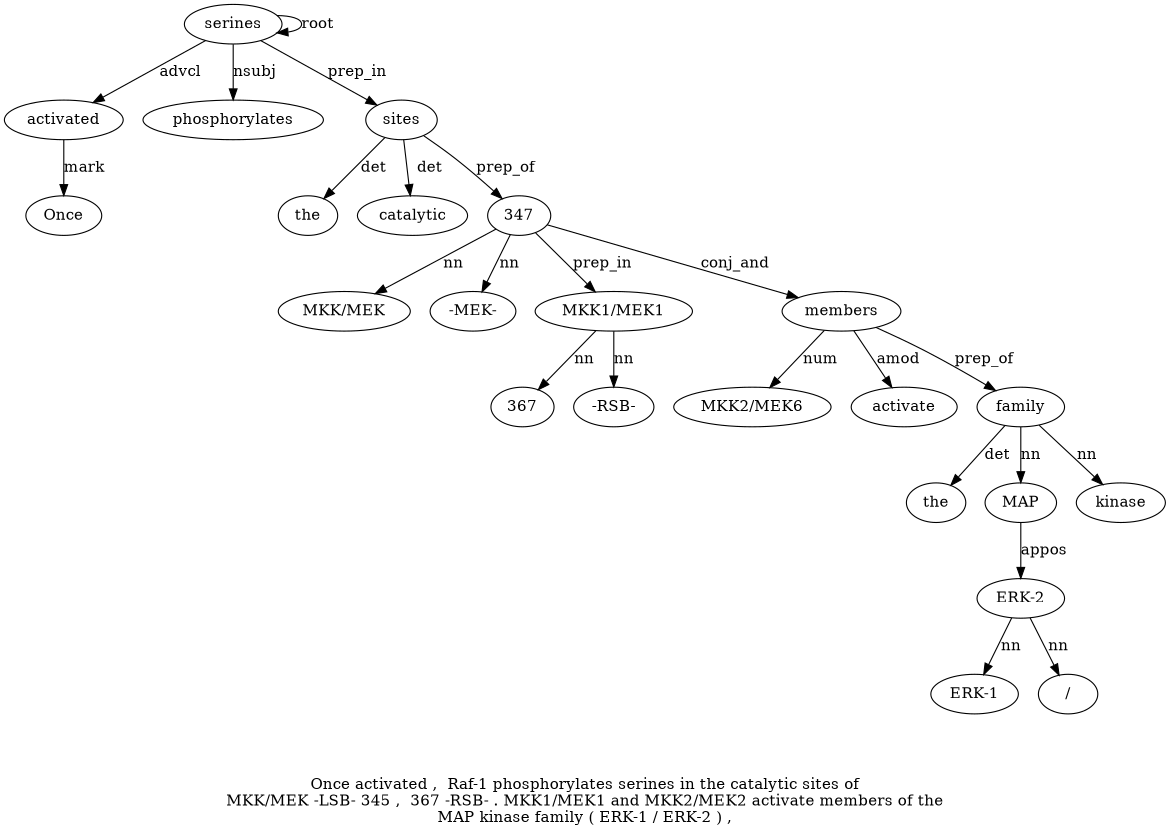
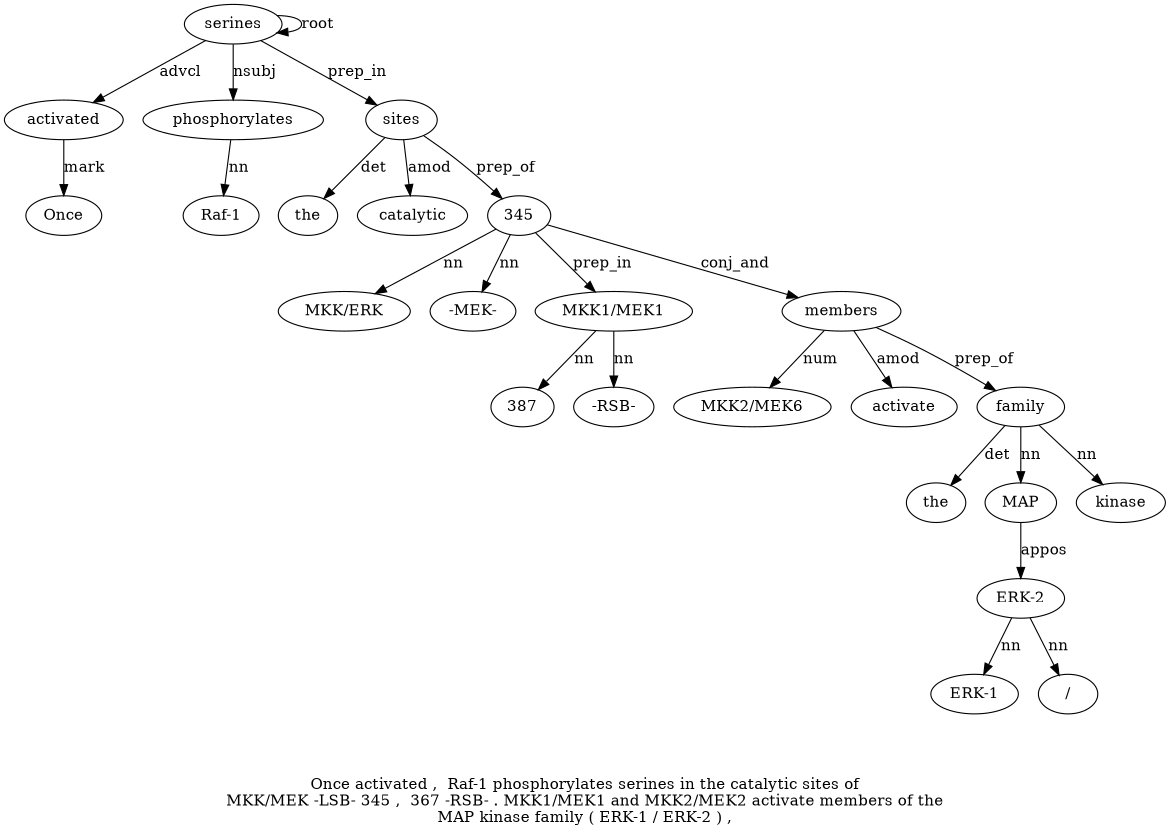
edge "sites" -> "catalytic": label "det" -> "amod"
node "Raf-1": added
node "347": label "347" -> "345"
node "MKK/MEK": label "MKK/MEK" -> "MKK/ERK"
node "367": label "367" -> "387"
